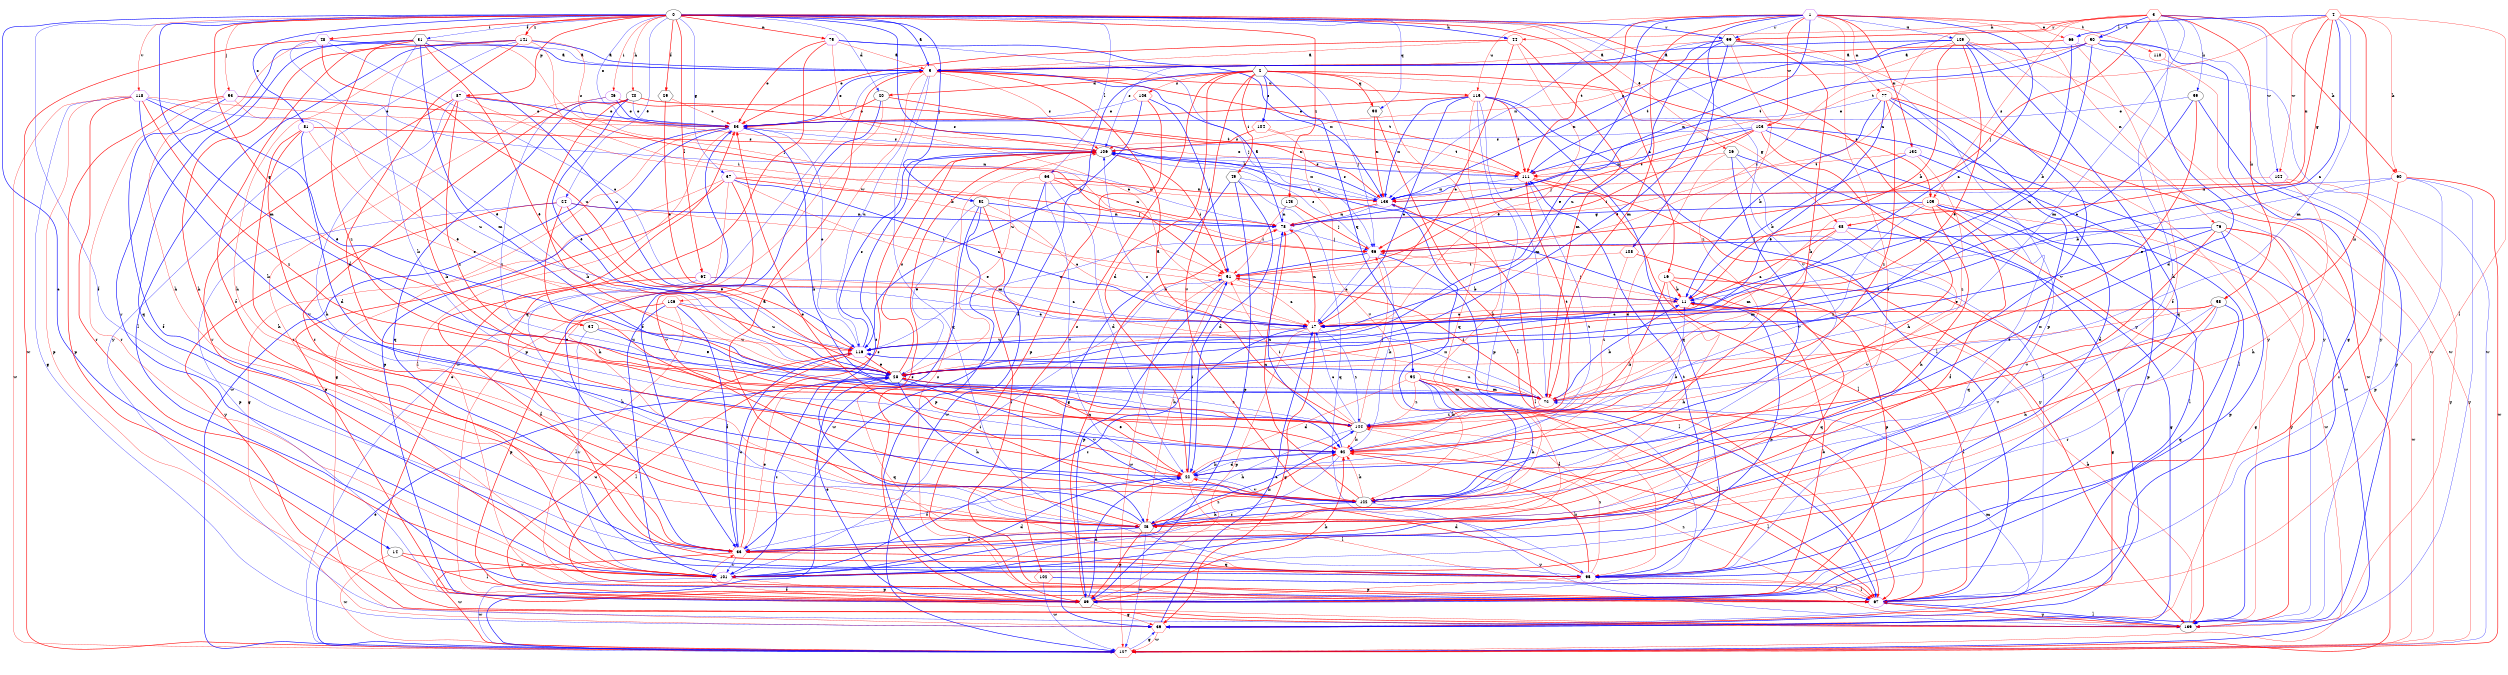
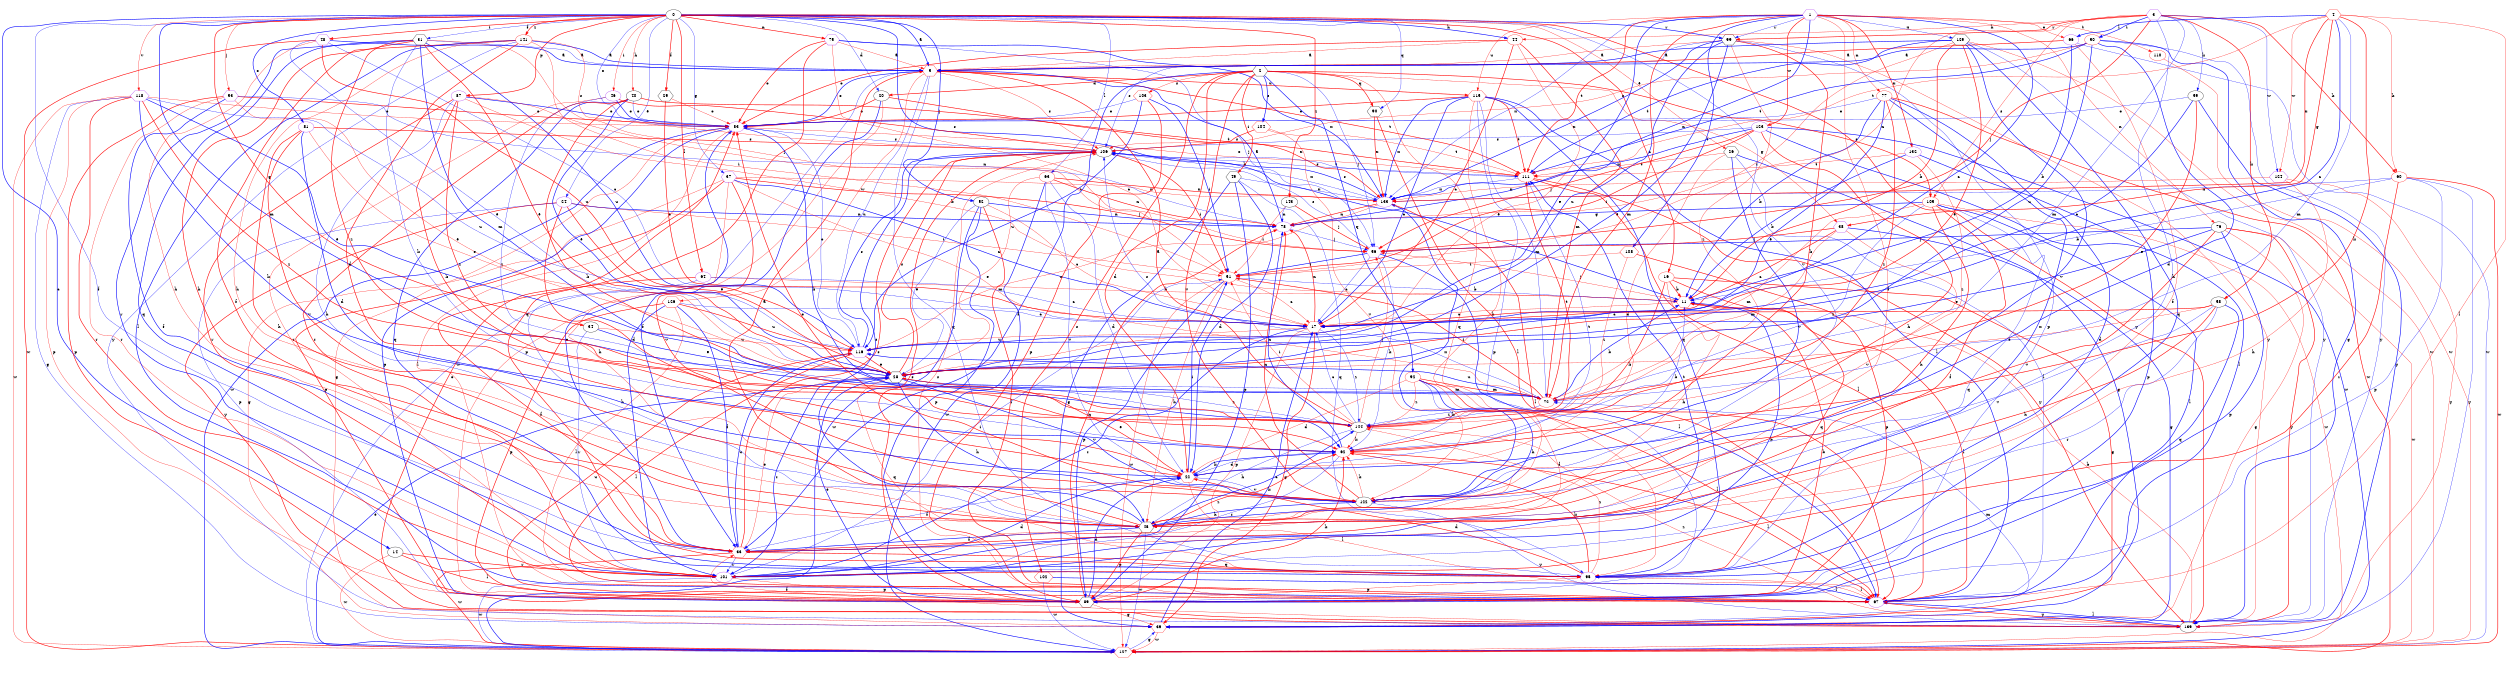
node "3": color red -> purple
edge "87" -> "51": style bold -> solid
edge "133" -> "116": color blue -> red
edge "24" -> "22": label "u" -> "d"
